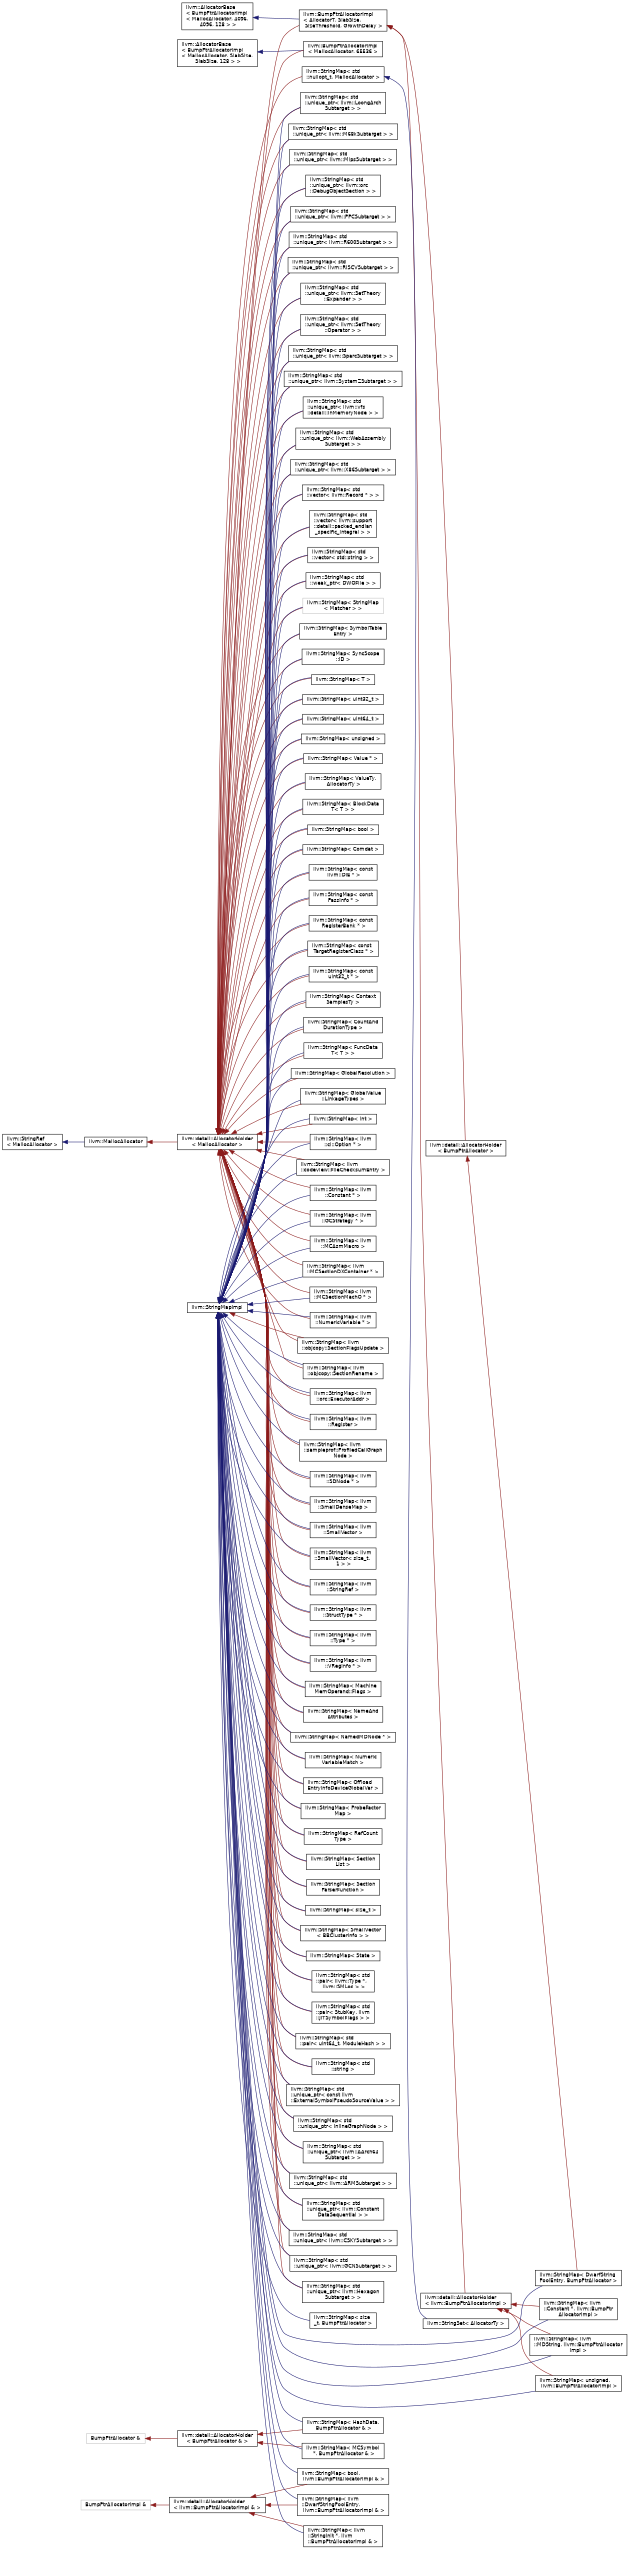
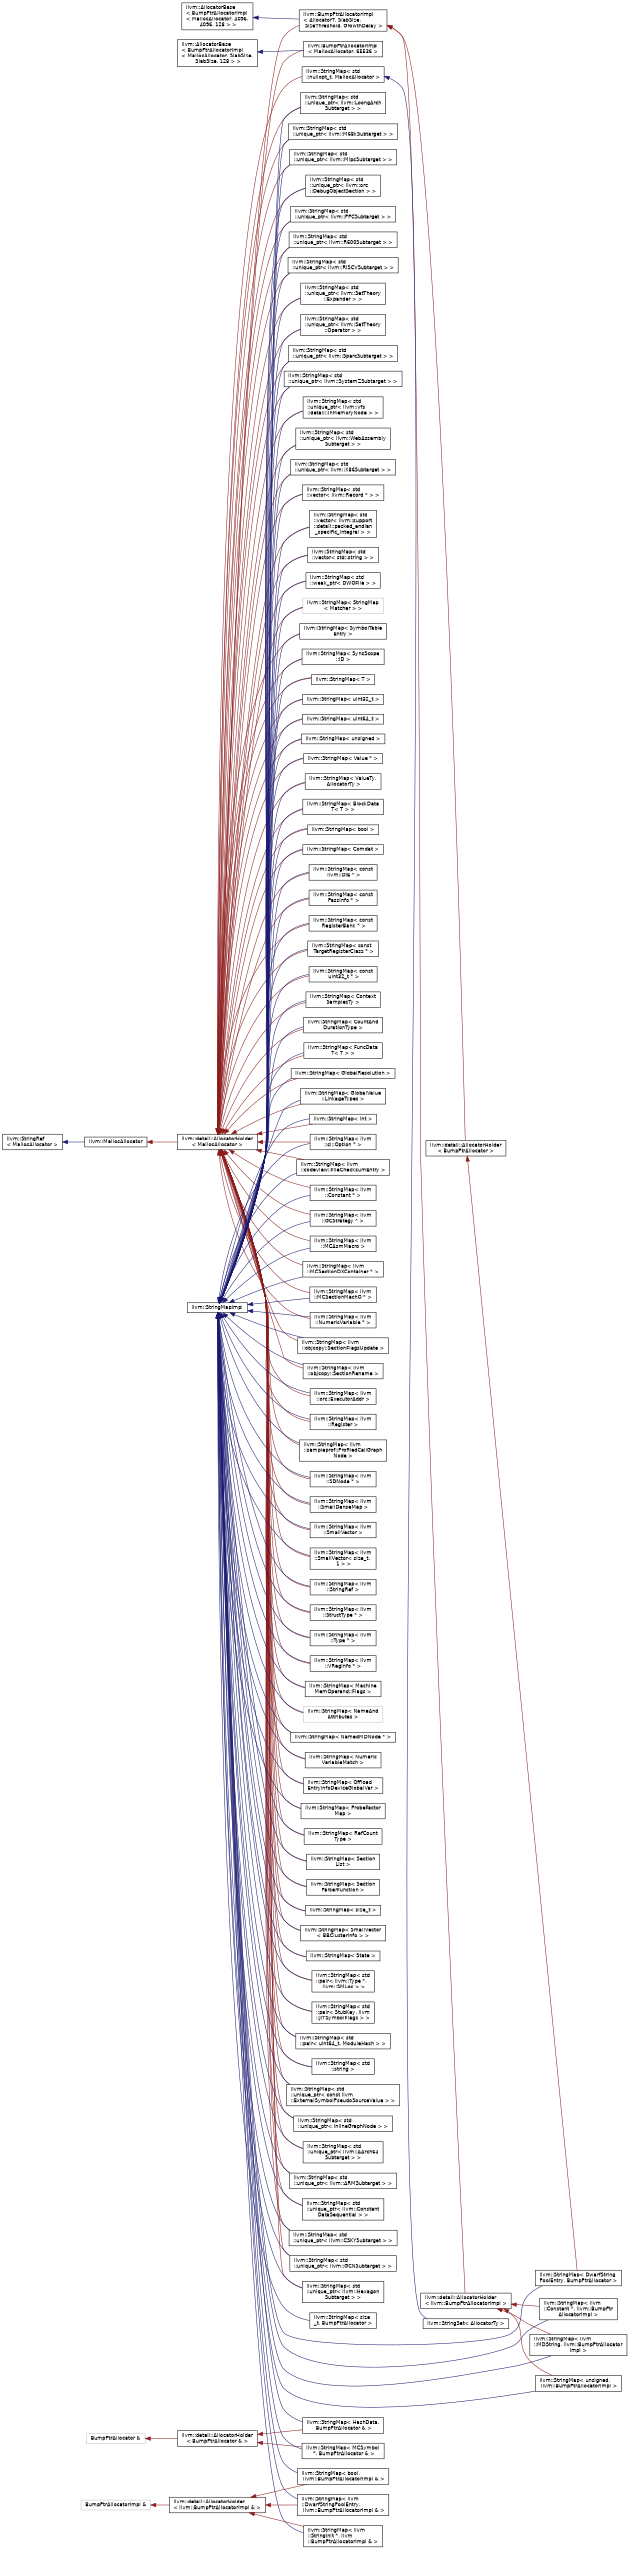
edge "llvm::StringMap< llvm ::objcopy::SectionFlagsUpdate >" -> "llvm::StringMapImpl": color firebrick4 -> midnightblue
node "llvm::StringMap< NameAnd Attributes >": color black -> grey75
